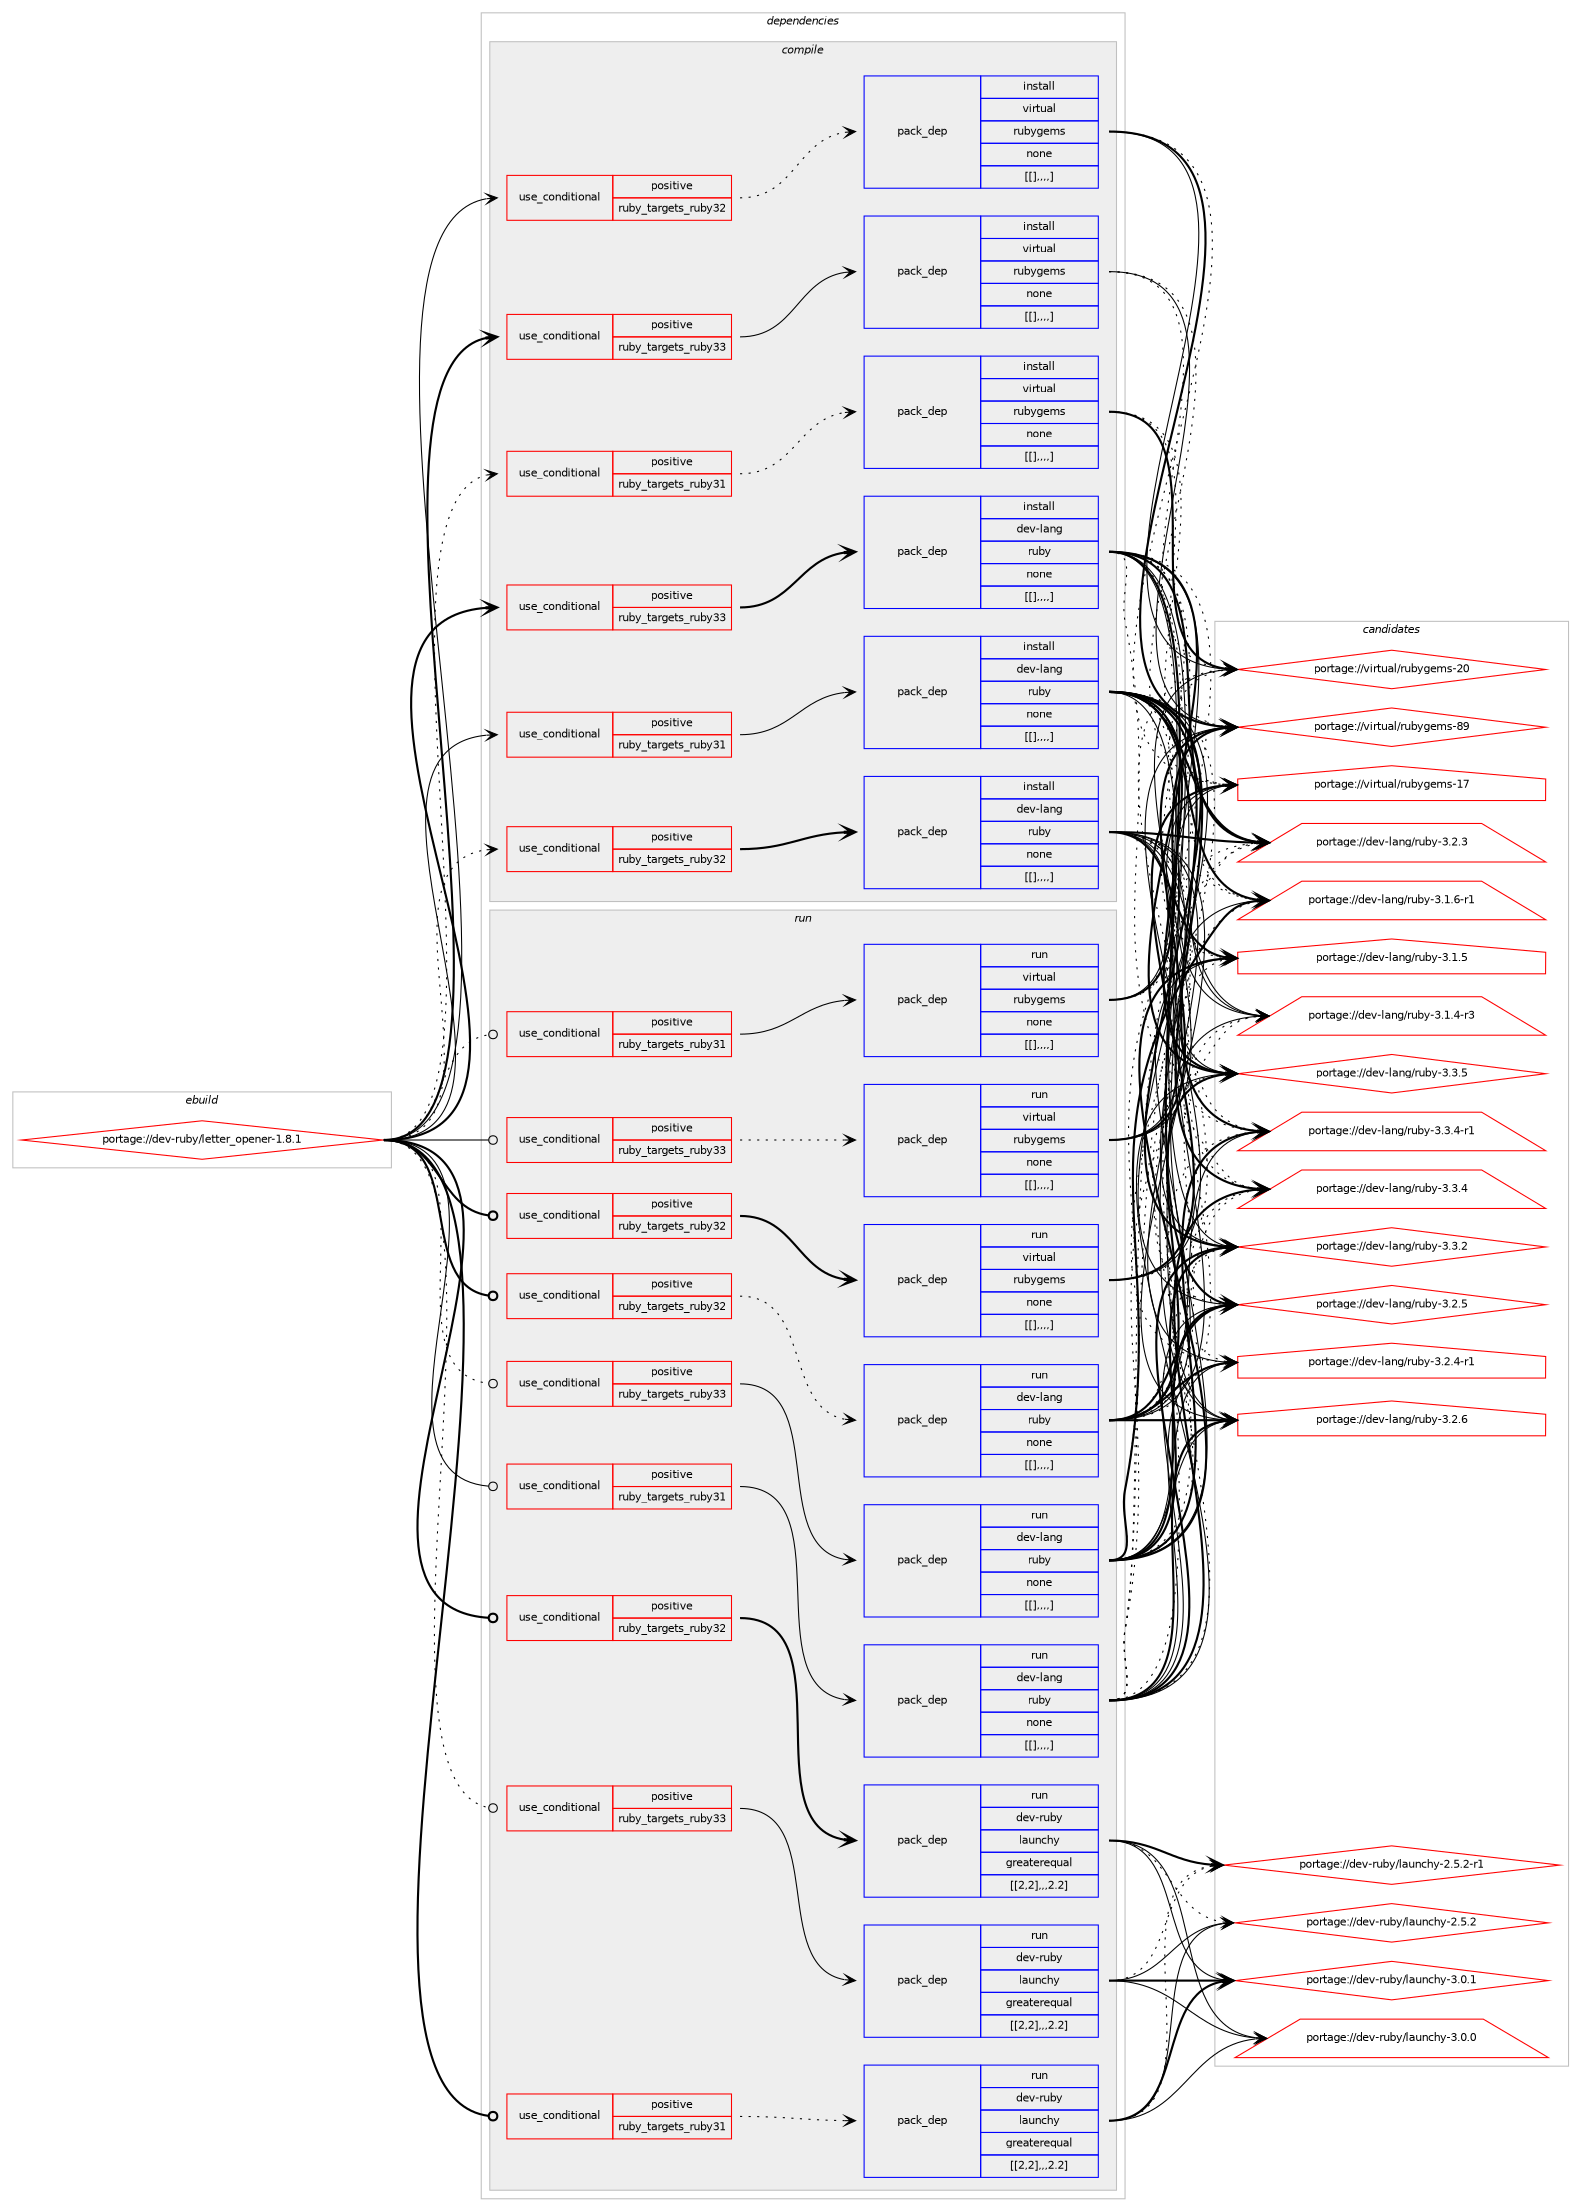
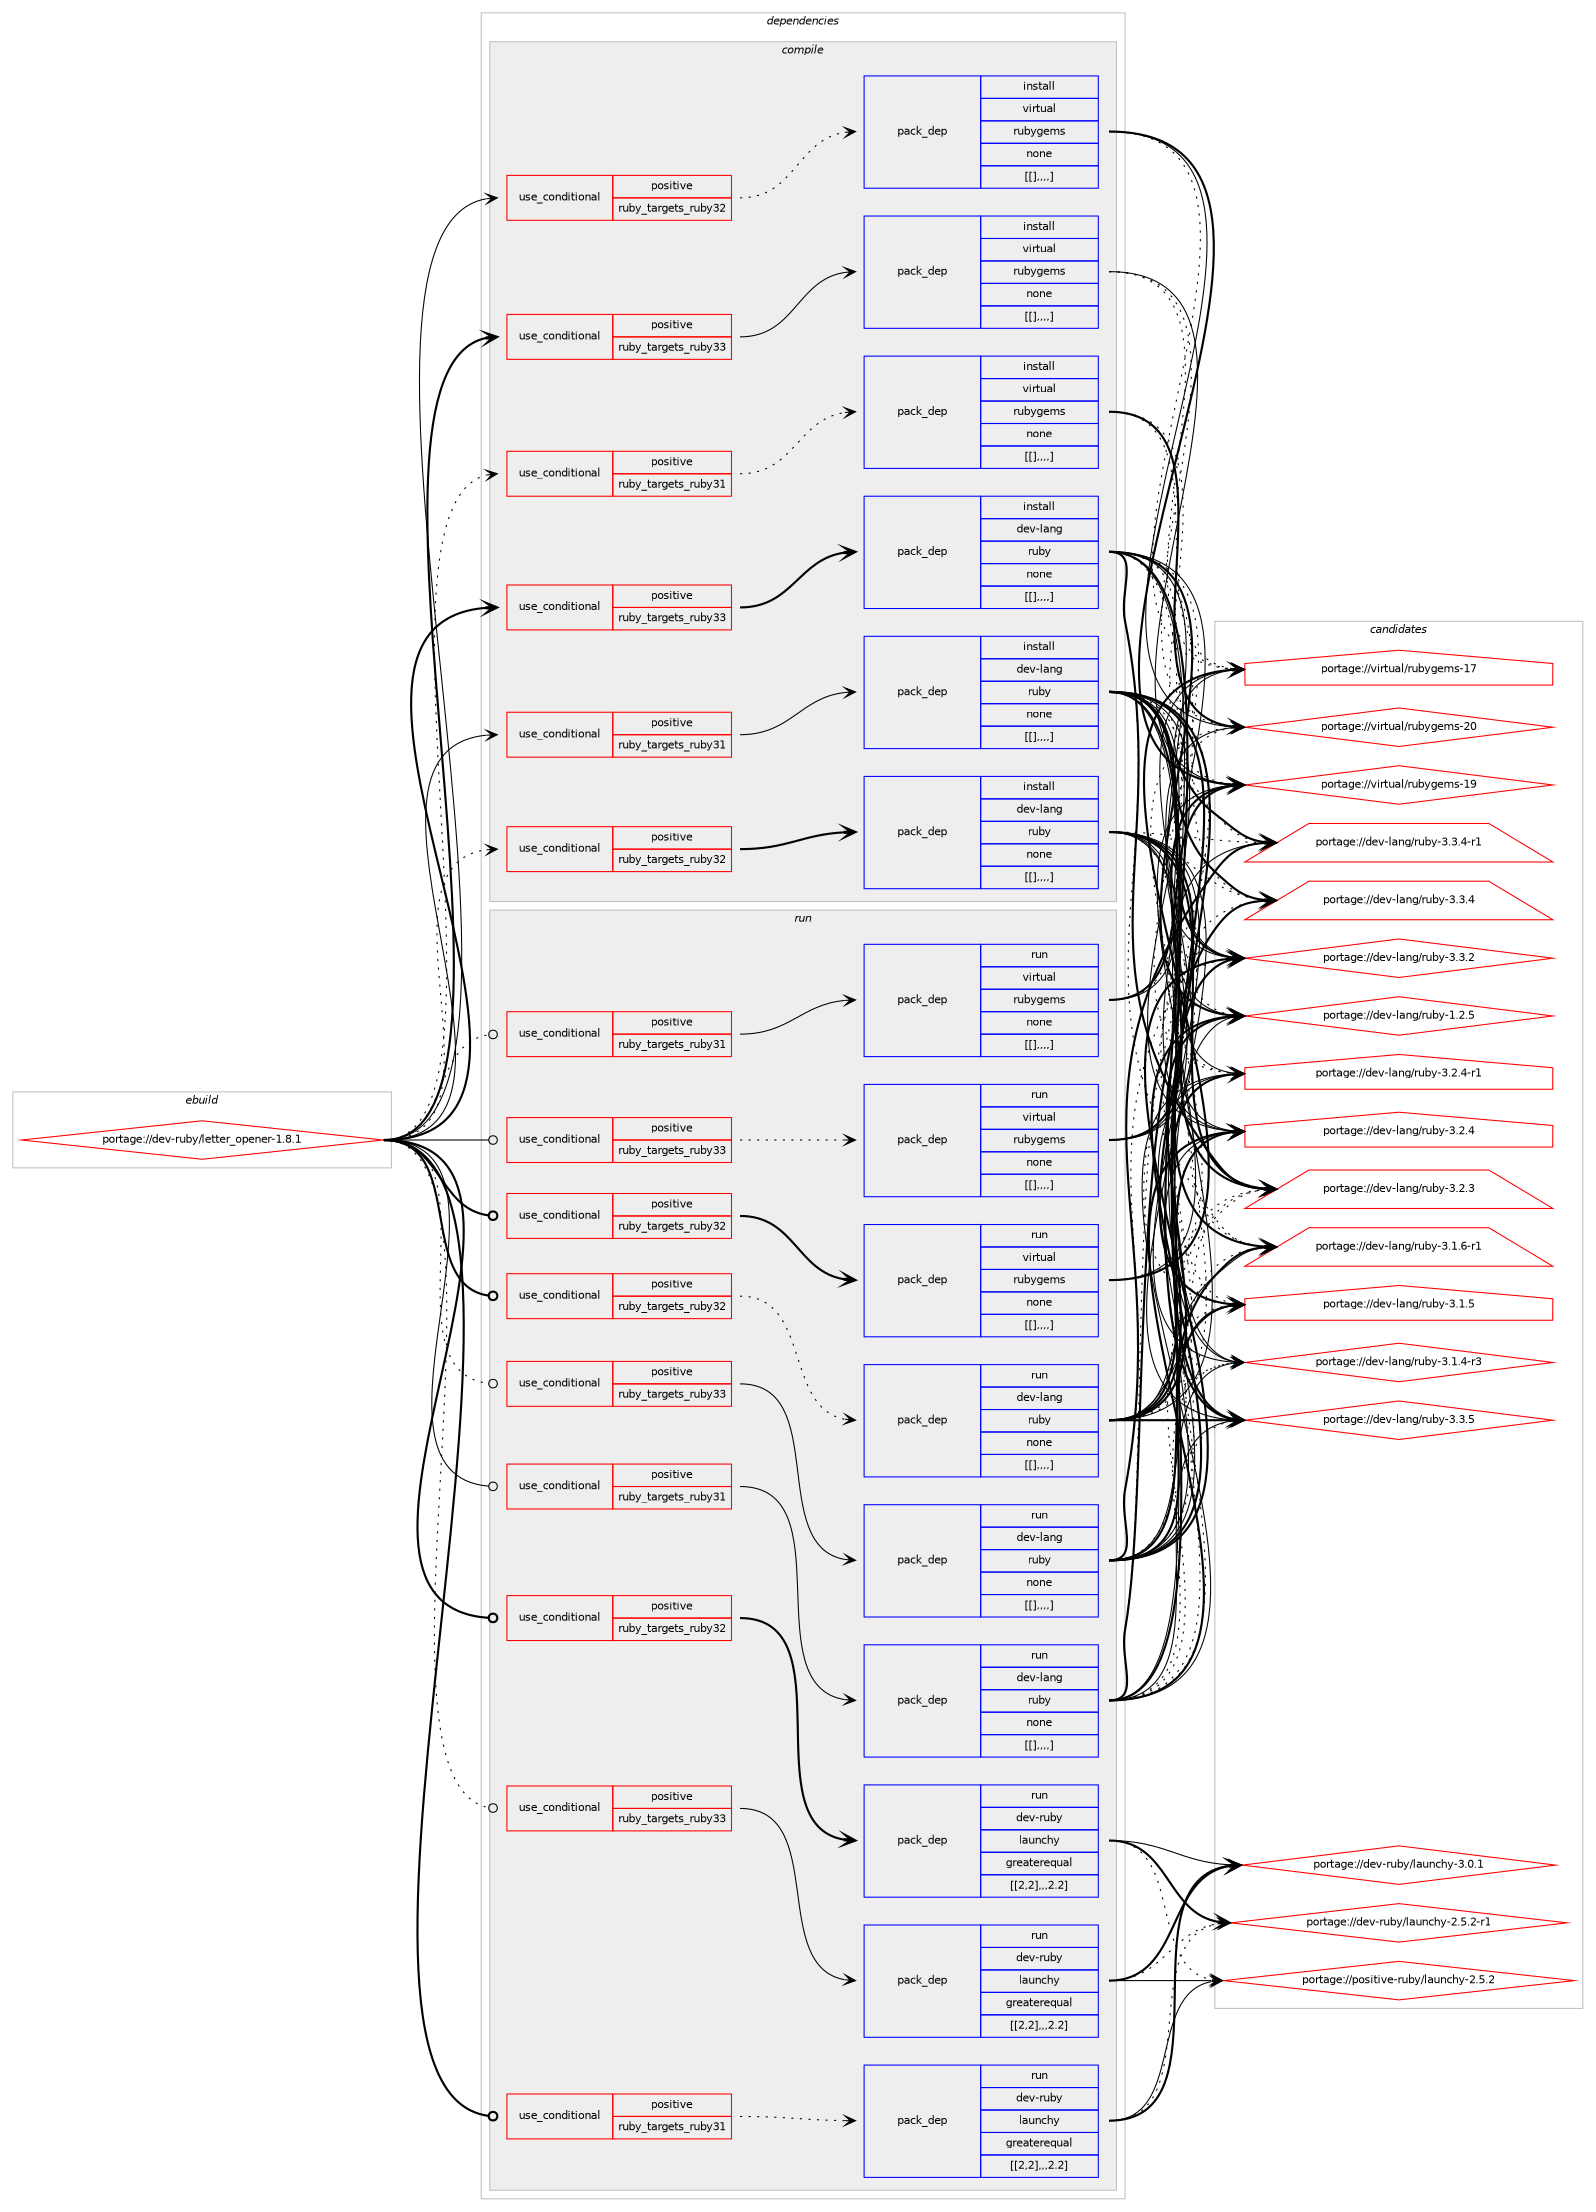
node "portage://virtual/rubygems-89": label "portage://virtual/rubygems-89" -> "portage://virtual/rubygems-19"
node "portage://dev-lang/ruby-3.1.4-r3": shape trapezium -> diamond
node "portage://dev-lang/ruby-3.2.5": label "portage://dev-lang/ruby-3.2.5" -> "portage://dev-lang/ruby-1.2.5"
node "portage://dev-lang/ruby-3.2.6": label "portage://dev-lang/ruby-3.2.6" -> "portage://dev-lang/ruby-3.2.4"
node "portage://dev-ruby/launchy-2.5.2": label "portage://dev-ruby/launchy-2.5.2" -> "portage://positive-ruby/launchy-2.5.2"
node "portage://dev-ruby/launchy-3.0.0": removed
